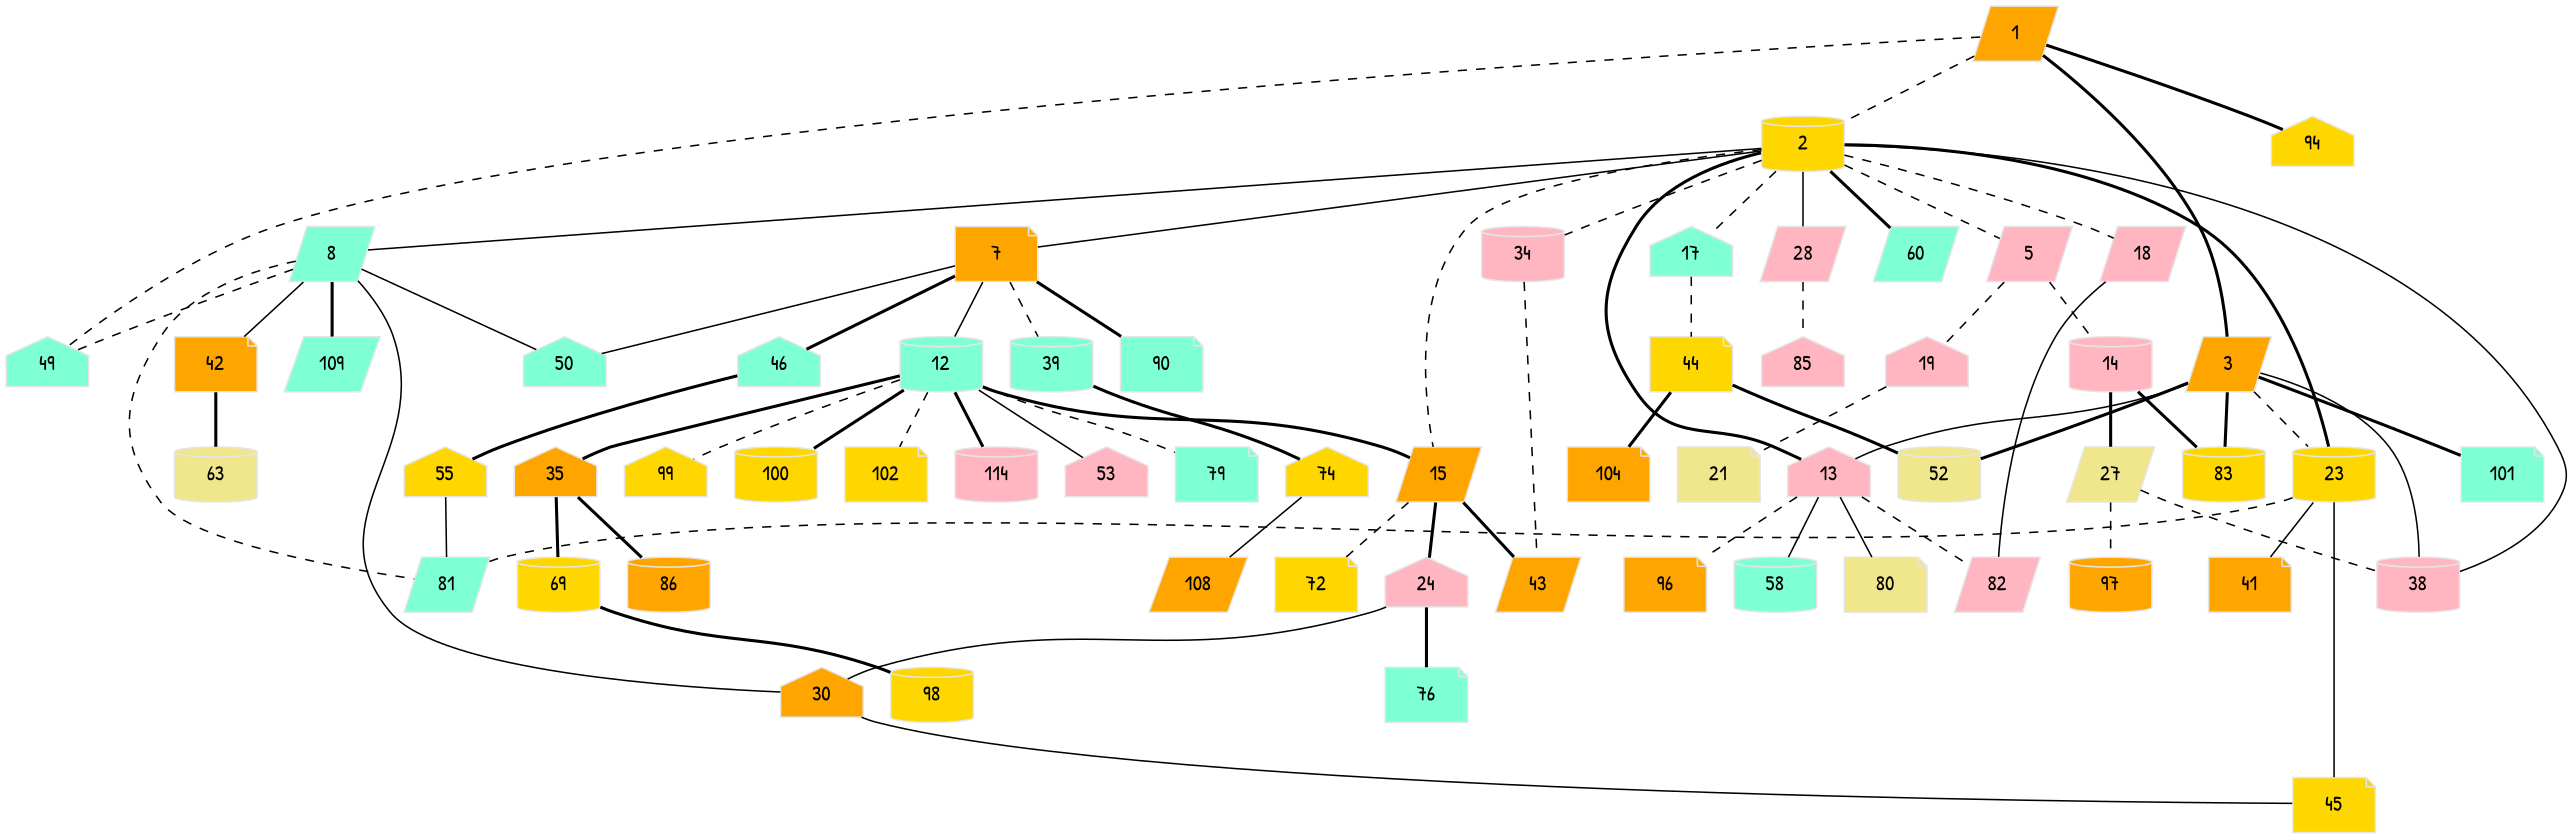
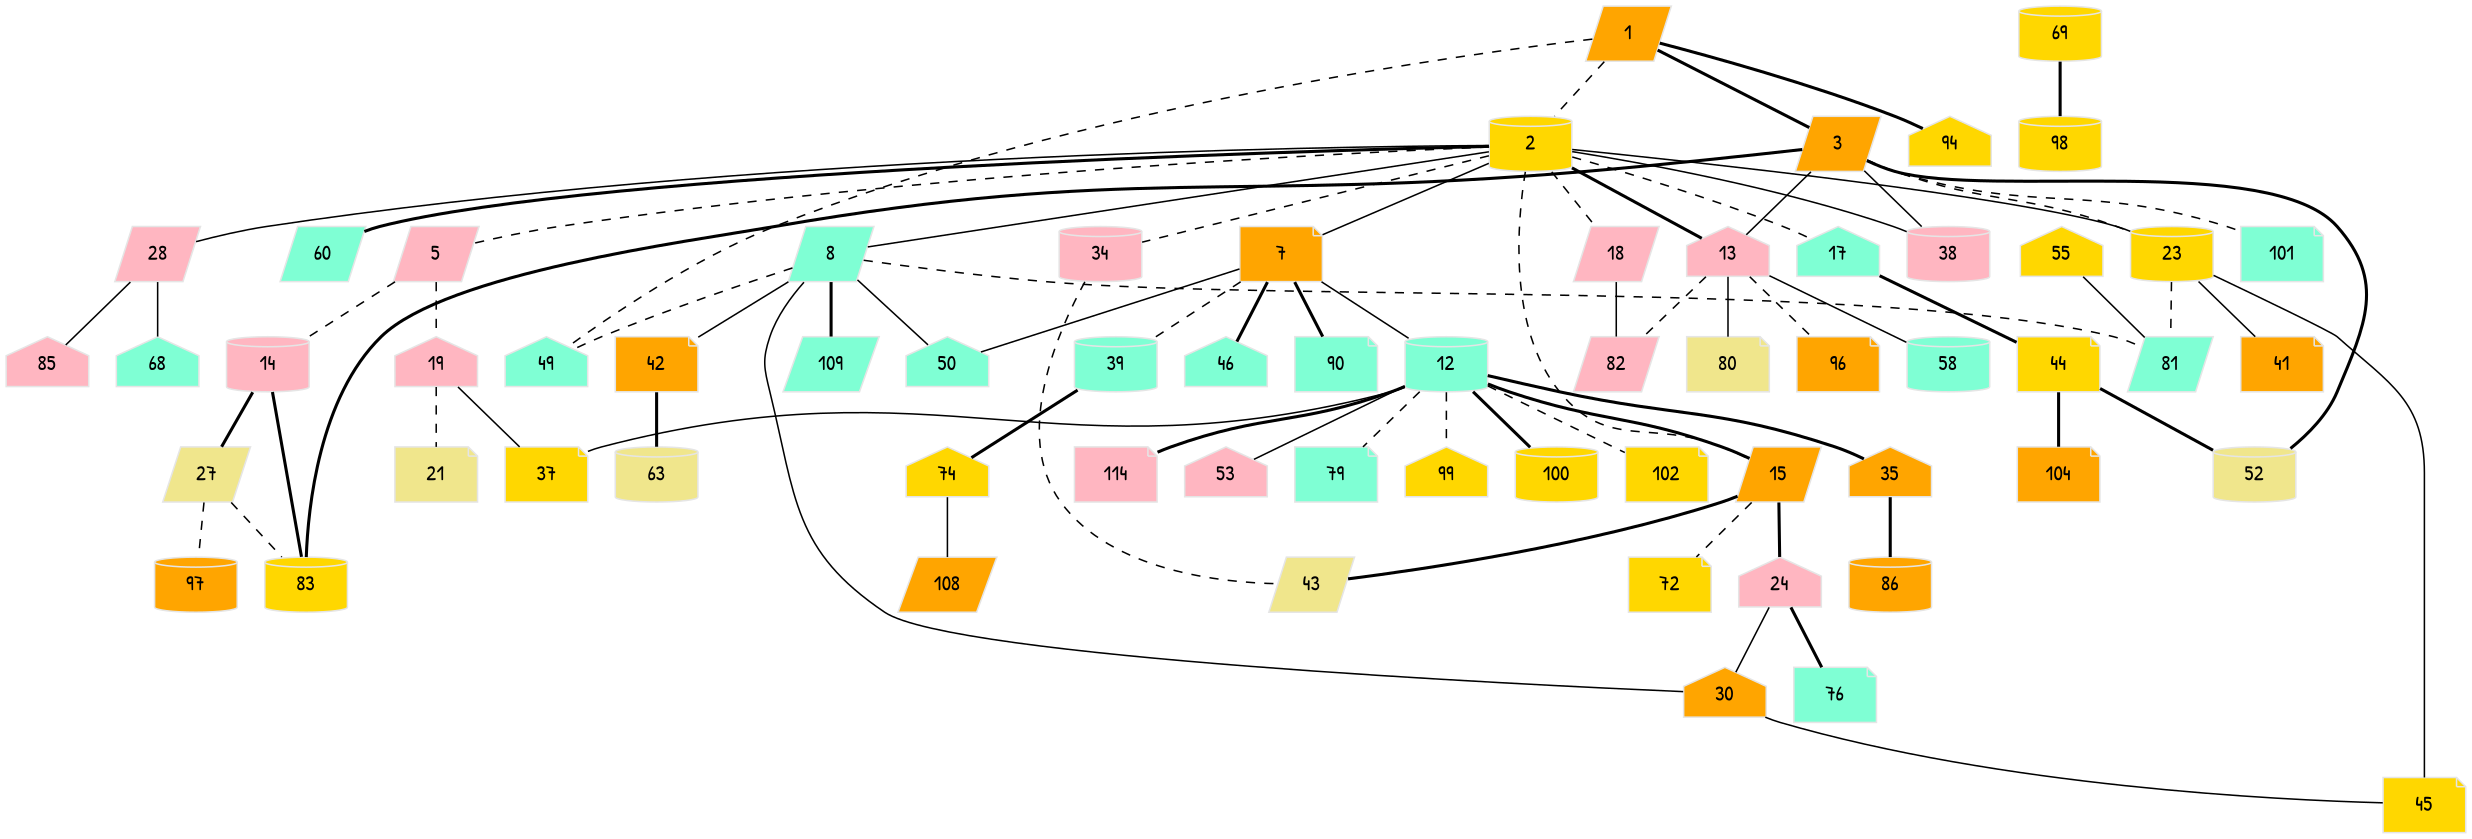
edge "2" -- "23": style bold -> solid
edge "17" -- "44": style dashed -> bold
edge "28" -- "85": style dashed -> solid
node "68": added
edge "46" -- "55": removed
edge "3" -- "101": style bold -> dashed
node "37": added
node "114": shape cylinder -> note
edge "35" -- "69": removed
edge "27" -- "38": now "27" -- "83"
node "43": fillcolor orange -> khaki
